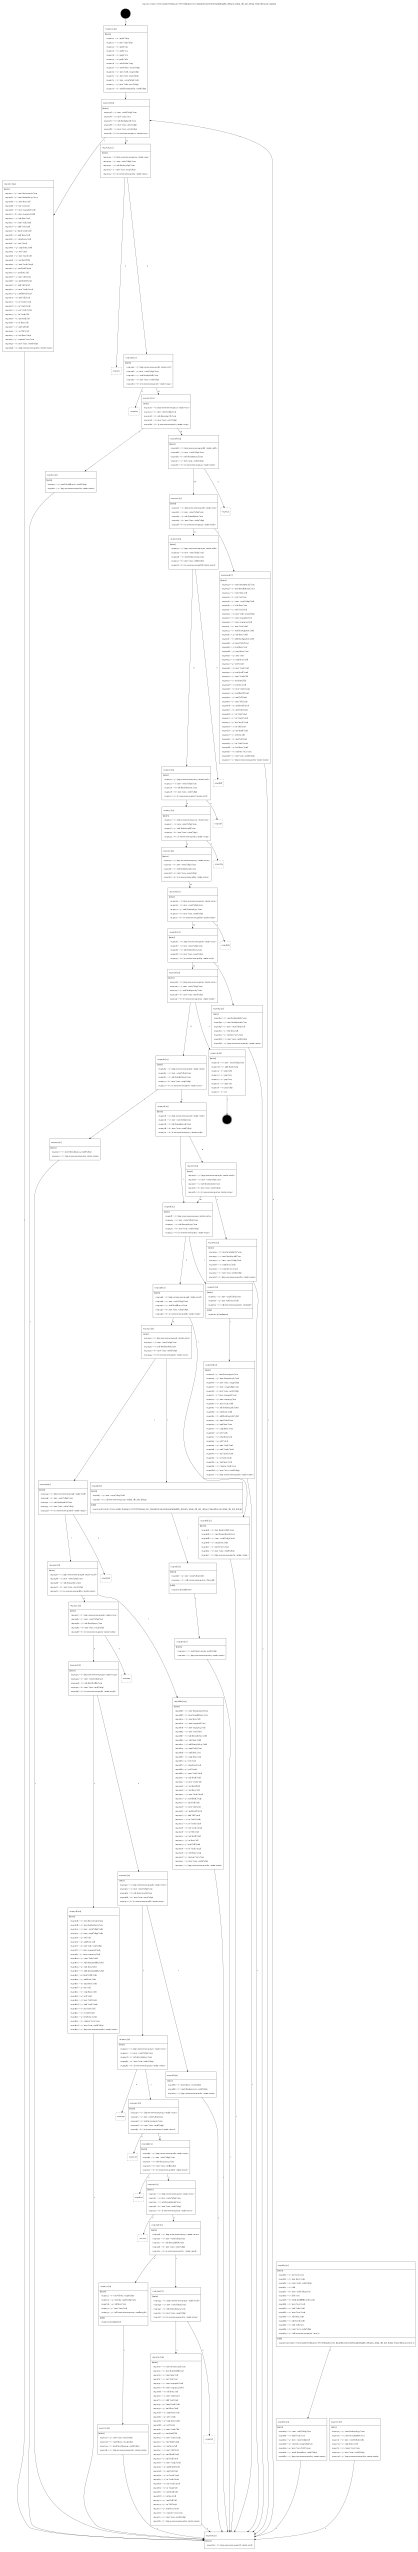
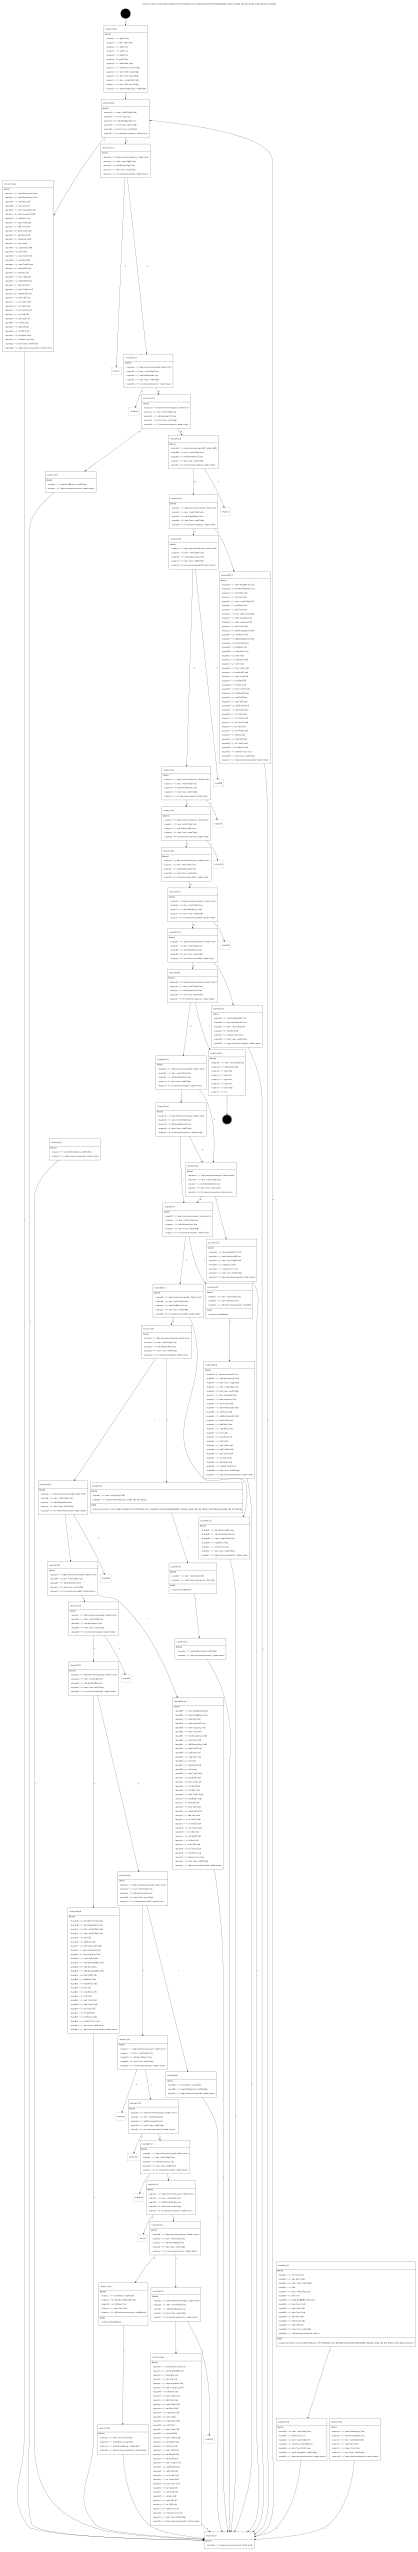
edge "0x4013b4 [25]" -> "0x4019e7 [12]": now "0x4013b4 [25]" -> "0x4013e6 [25]"
